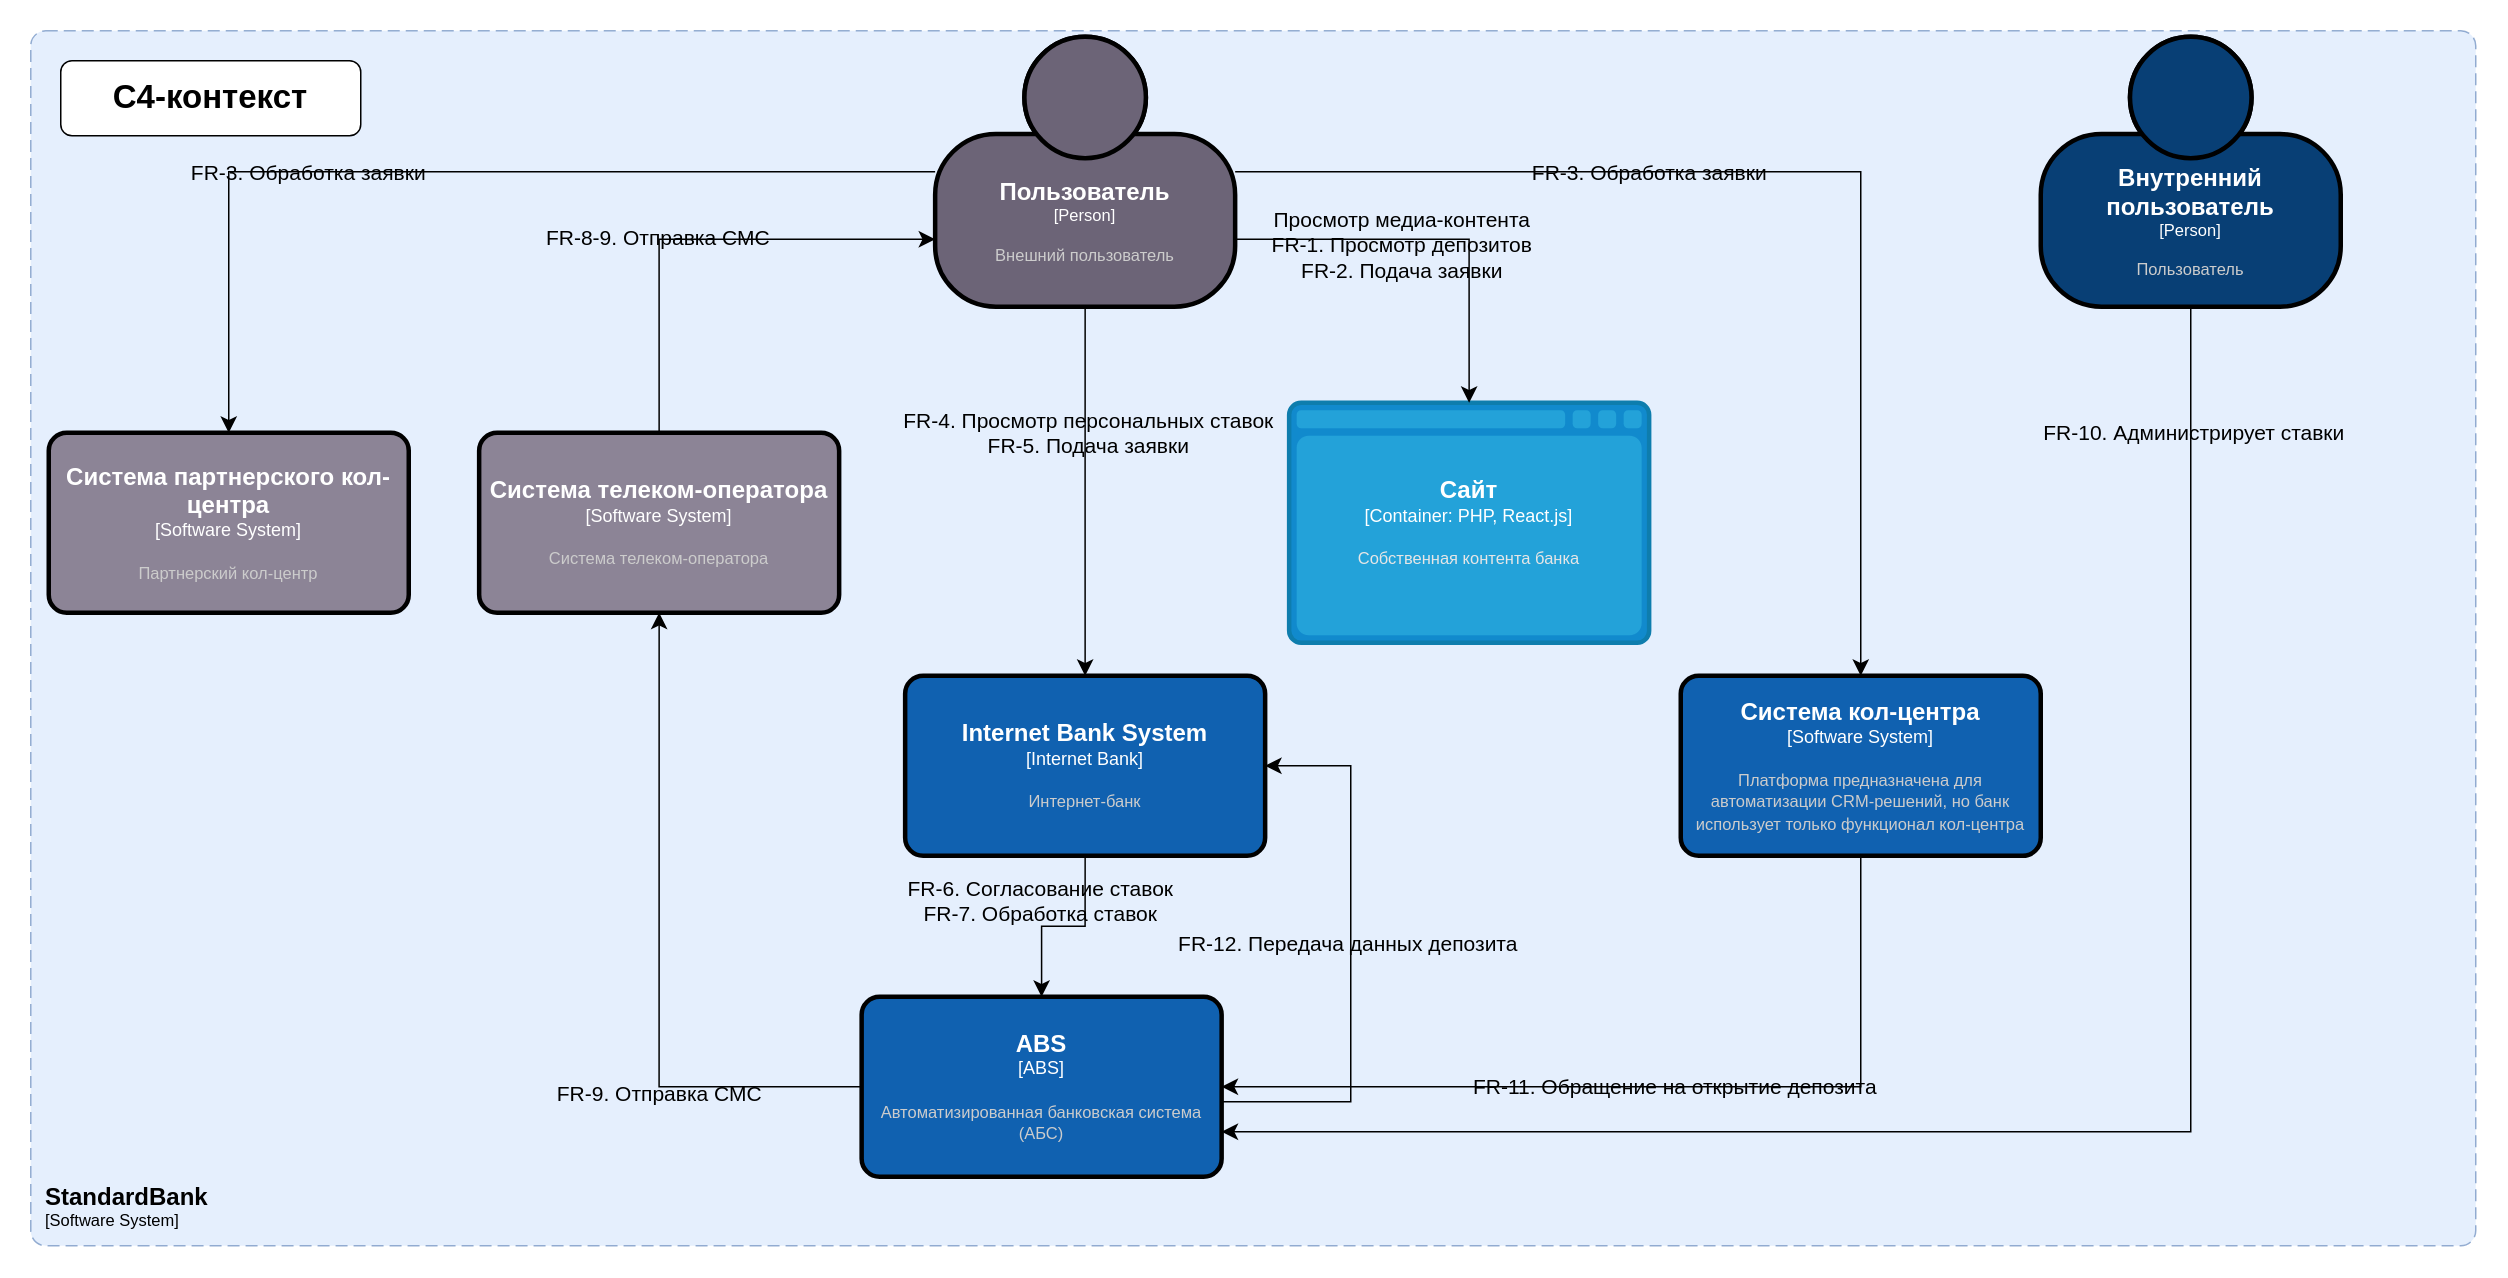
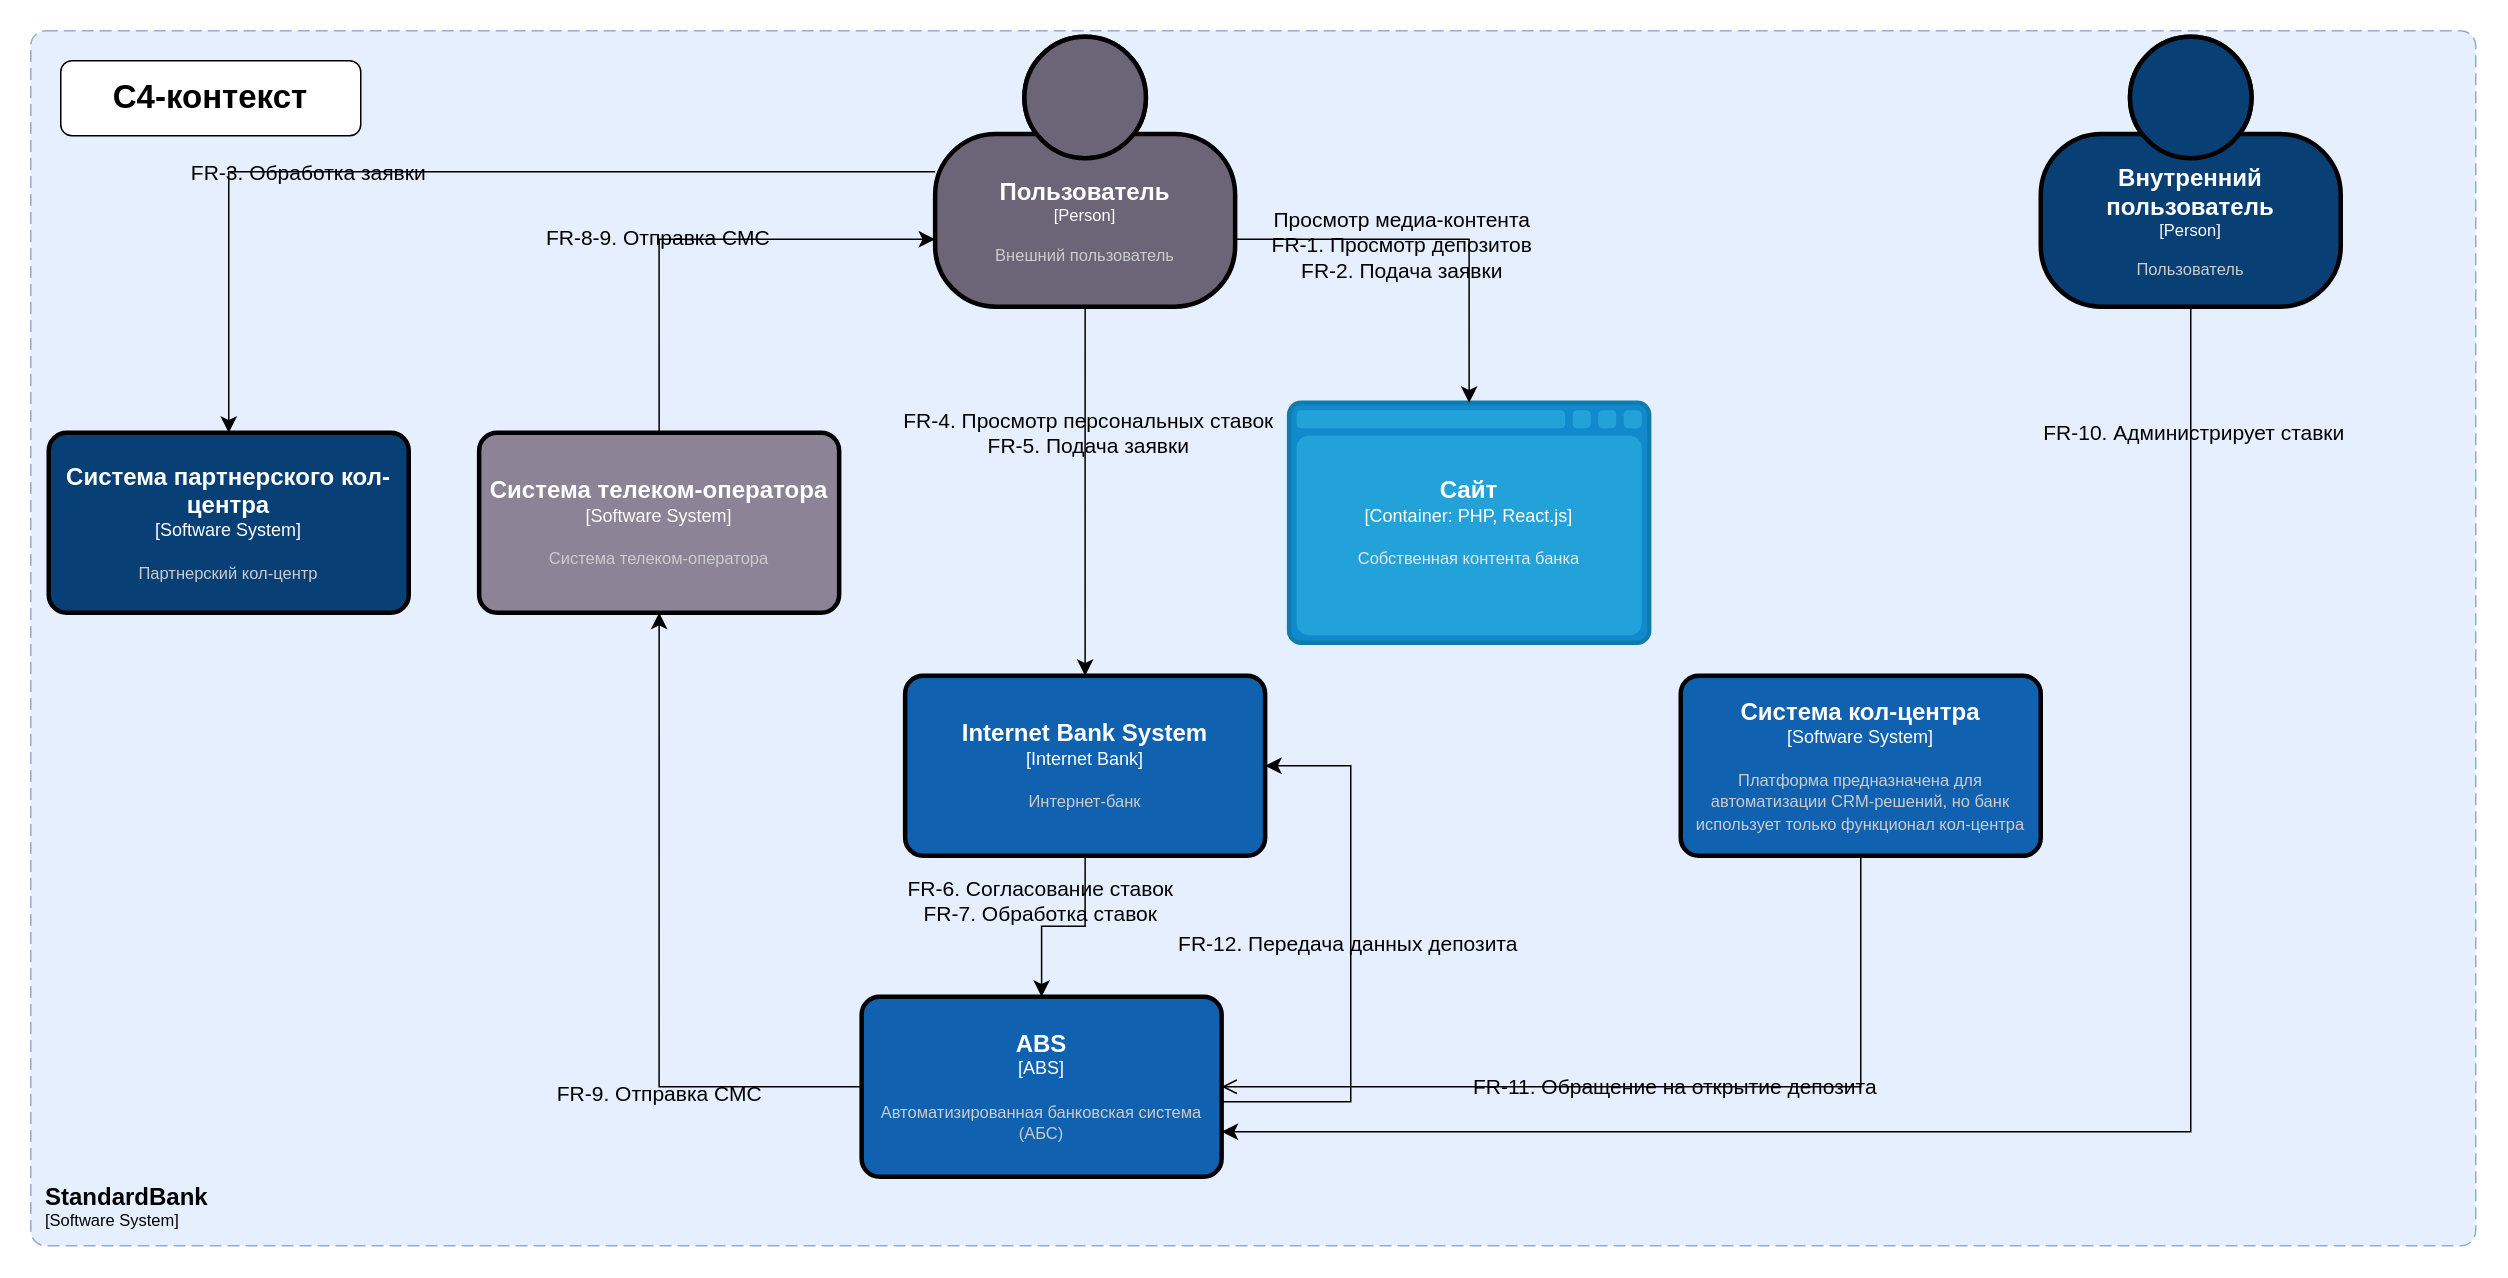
edge "Пользователь [Person] Внешний пользователь" -> "Система кол-центра [Software System] Платформа предназначена для автоматизации CRM-решений, но банк использует только функционал кол-центра": removed, label "FR-3. Обработка заявки"
node "Система партнерского кол-центра [Software System] Партнерский кол-центр": fillcolor #8c8496 -> #083f75
edge "Система кол-центра [Software System] Платформа предназначена для автоматизации CRM-решений, но банк использует только функционал кол-центра" -> "ABS [ABS] Автоматизированная банковская система (АБС)": arrowhead classic -> open
